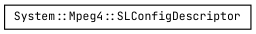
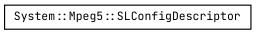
node "System::Mpeg4::SLConfigDescriptor": label "System::Mpeg4::SLConfigDescriptor" -> "System::Mpeg5::SLConfigDescriptor"
